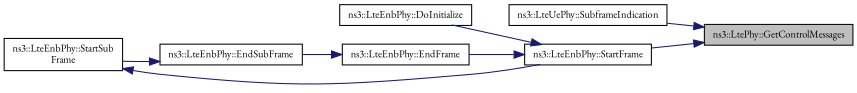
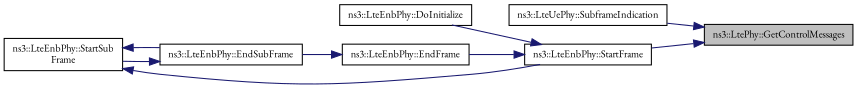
edge "ns3::LteEnbPhy::EndSubFrame" -> "ns3::LteEnbPhy::StartSub Frame": added
